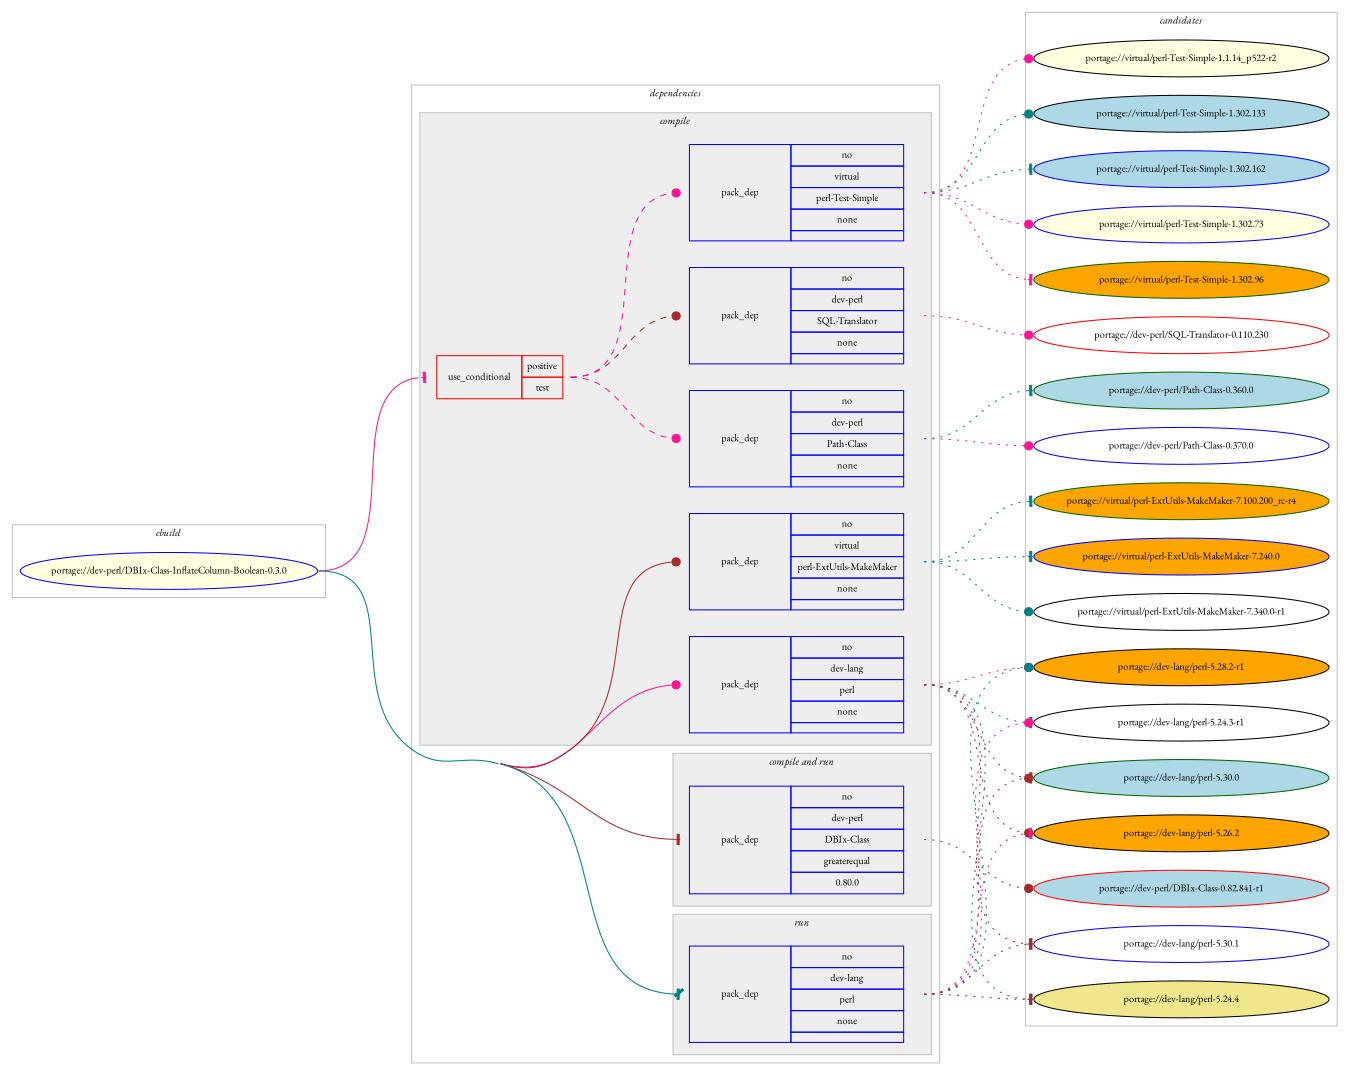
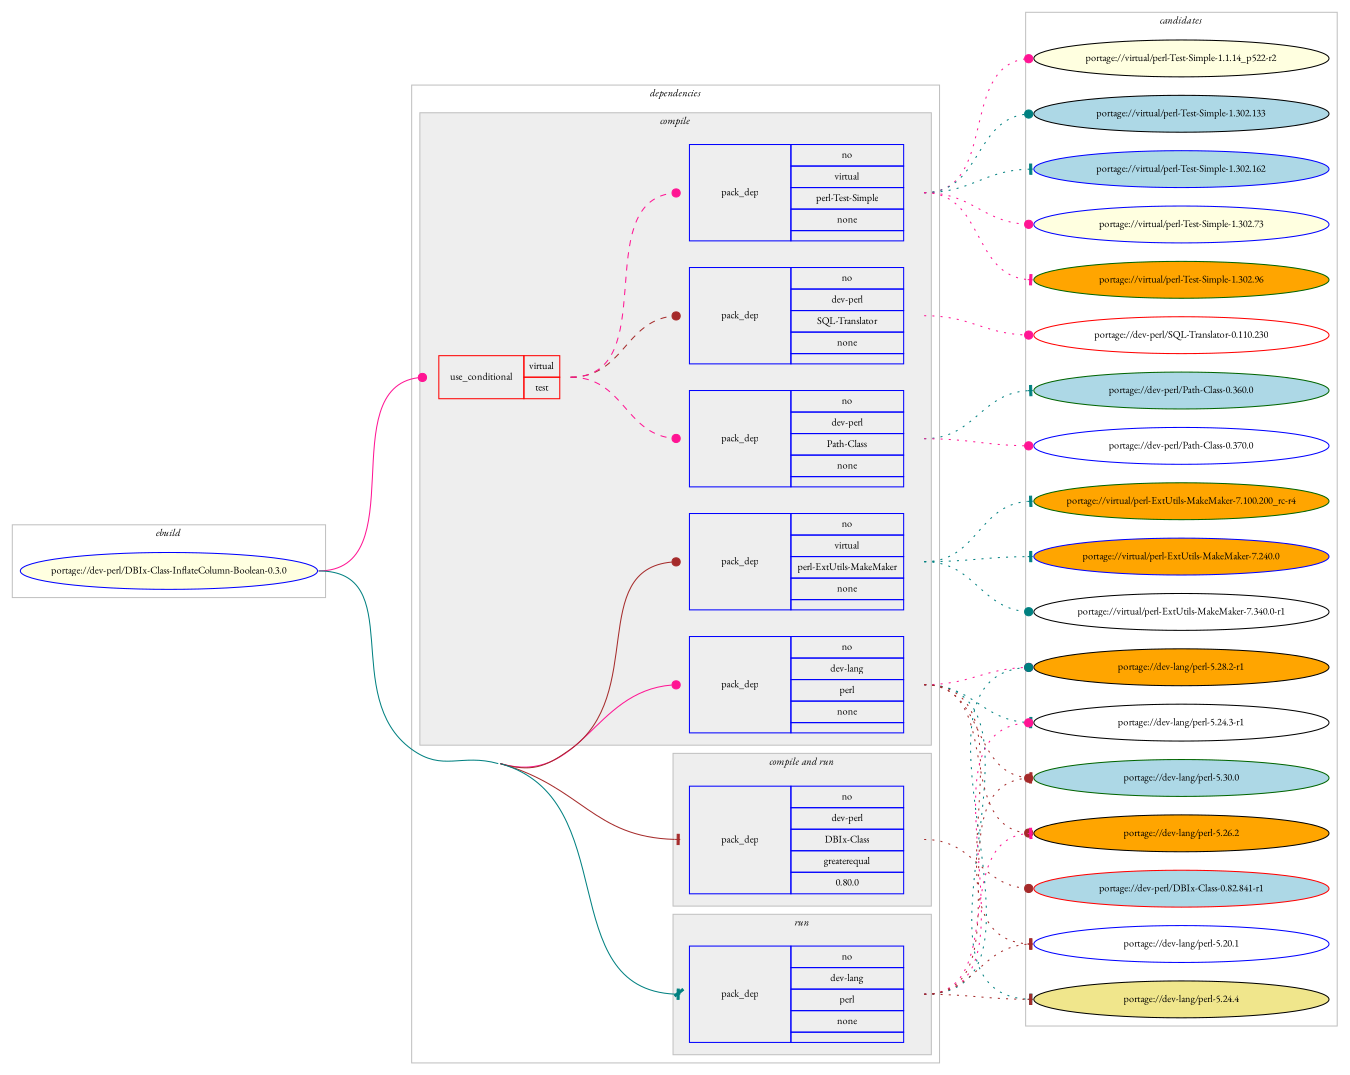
node "use_conditional": text "positive" -> "virtual"
edge "portage://dev-perl/DBIx-Class-InflateColumn-Boolean-0.3.0" -> "use_conditional": arrowhead tee -> dot
node "portage://dev-lang/perl-5.30.1": label "portage://dev-lang/perl-5.30.1" -> "portage://dev-lang/perl-5.20.1"
